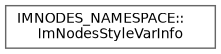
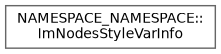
node "IMNODES_NAMESPACE:: ImNodesStyleVarInfo": label "IMNODES_NAMESPACE:: ImNodesStyleVarInfo" -> "NAMESPACE_NAMESPACE:: ImNodesStyleVarInfo"
